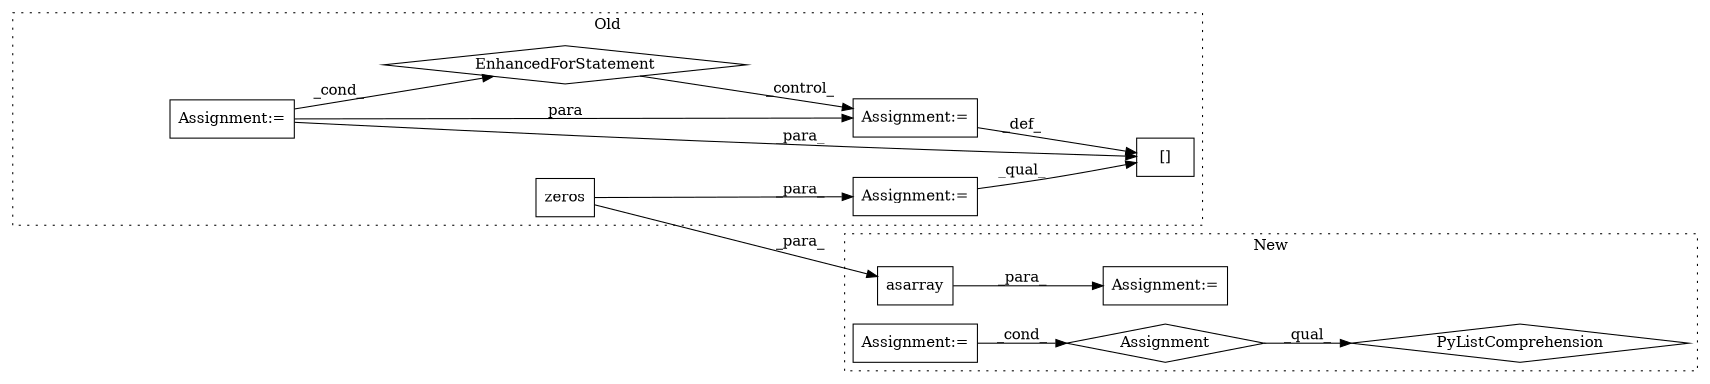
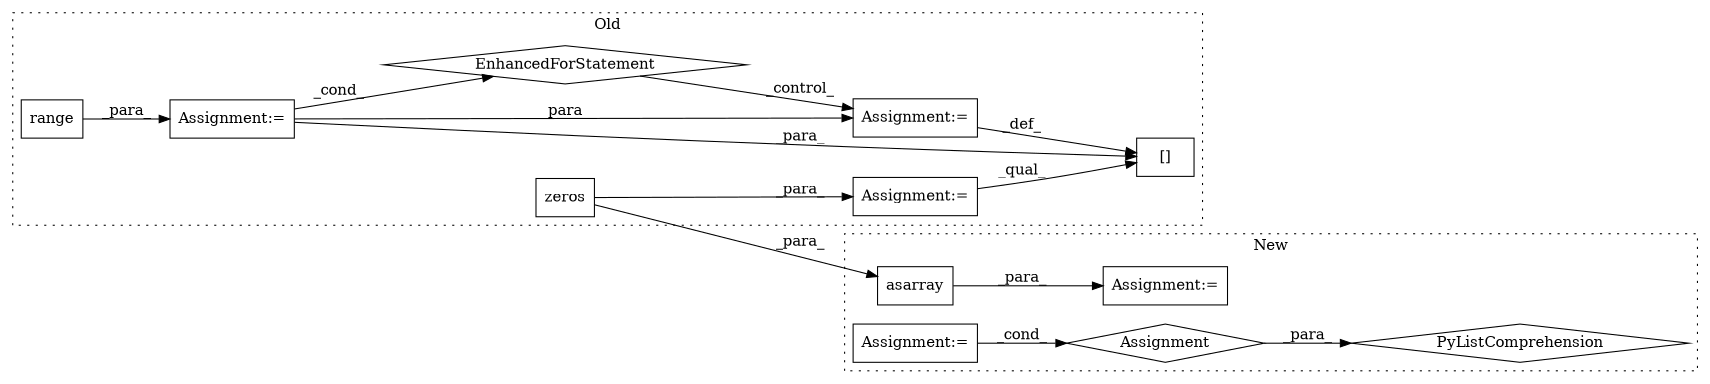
node "range": added
edge "Assignment" -> "PyListComprehension": label "_qual_" -> "_para_"
